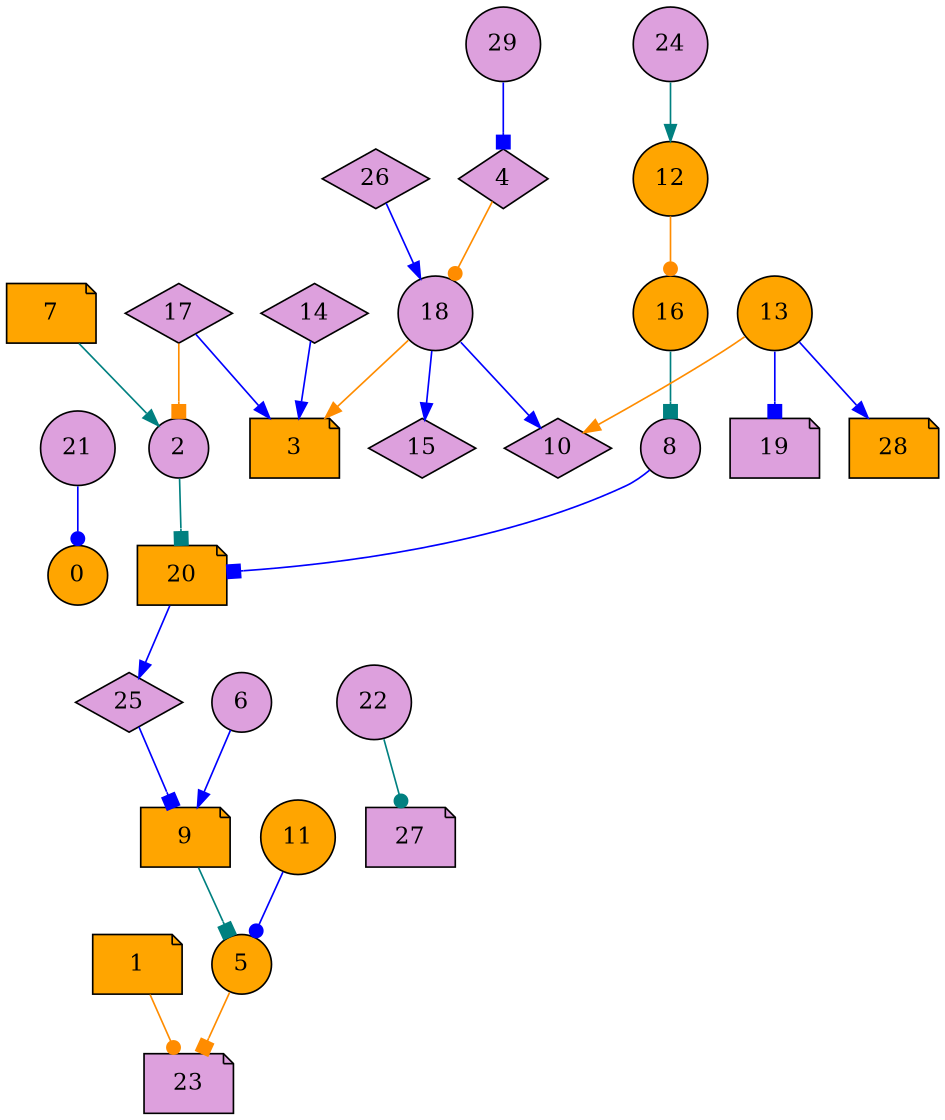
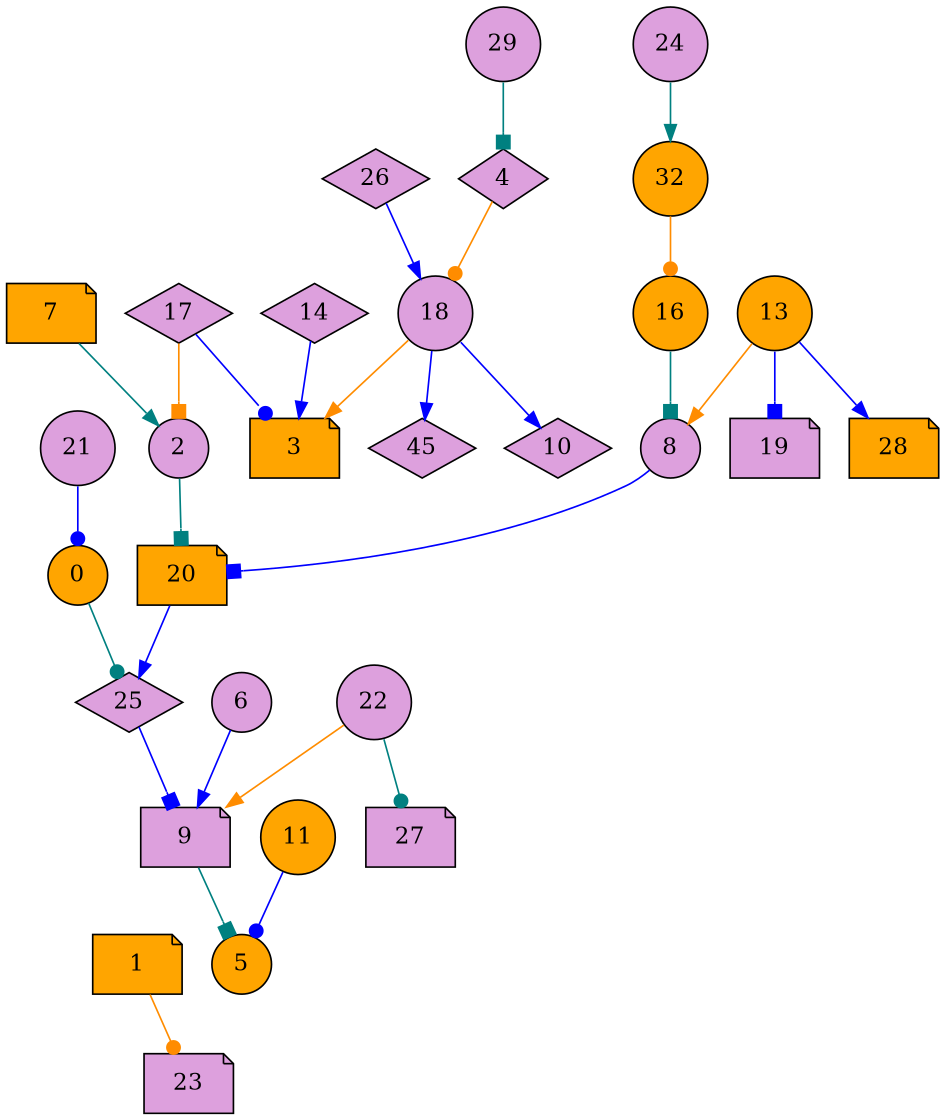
edge "29" -> "4": color blue -> teal
node "12": label "12" -> "32"
edge "17" -> "3": arrowhead normal -> dot
edge "13" -> "10": now "13" -> "8"
node "15": label "15" -> "45"
edge "0" -> "25": added
edge "22" -> "9": added
node "9": fillcolor orange -> plum
edge "5" -> "23": removed
